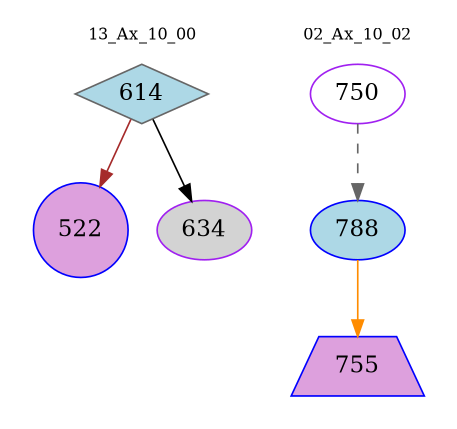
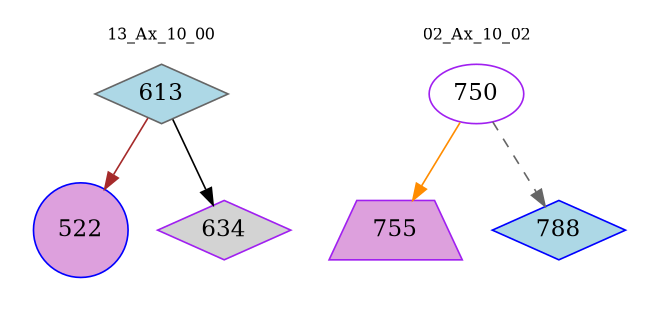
node "614": label "614" -> "613"
node "634": shape ellipse -> diamond
node "788": shape ellipse -> diamond
edge "788" -> "755": now "750" -> "755"
node "755": color blue -> purple
